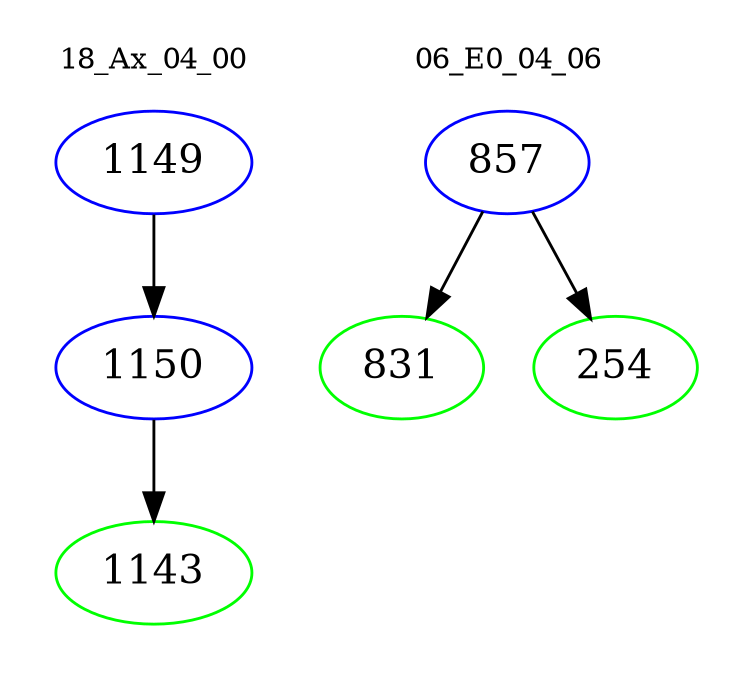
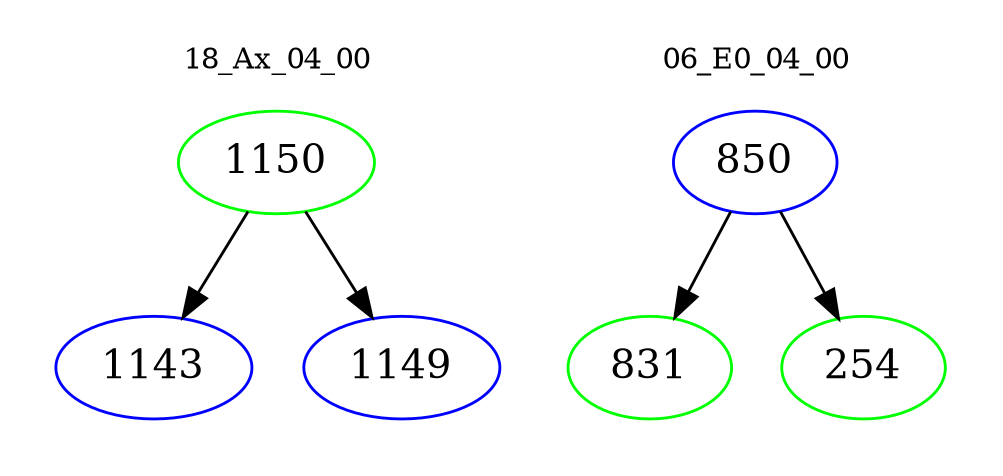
cluster "06_E0_04_06": label "06_E0_04_06" -> "06_E0_04_00"
node "857": label "857" -> "850"
edge "1149" -> "1150": reversed
node "1150": color blue -> green
node "1143": color green -> blue
